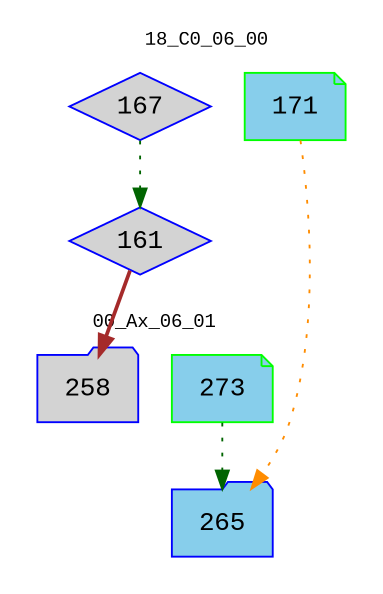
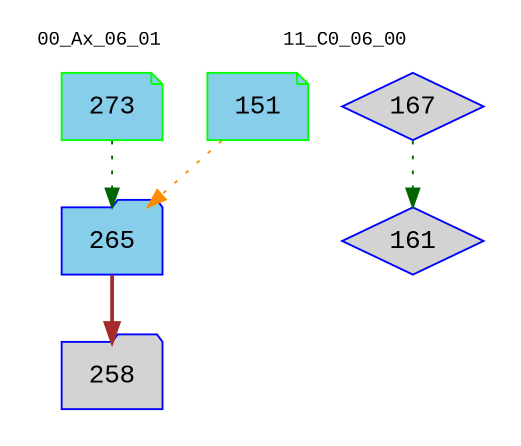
cluster "18_C0_06_00": label "18_C0_06_00" -> "11_C0_06_00"
node "171": label "171" -> "151"
edge "161" -> "258": now "265" -> "258"
